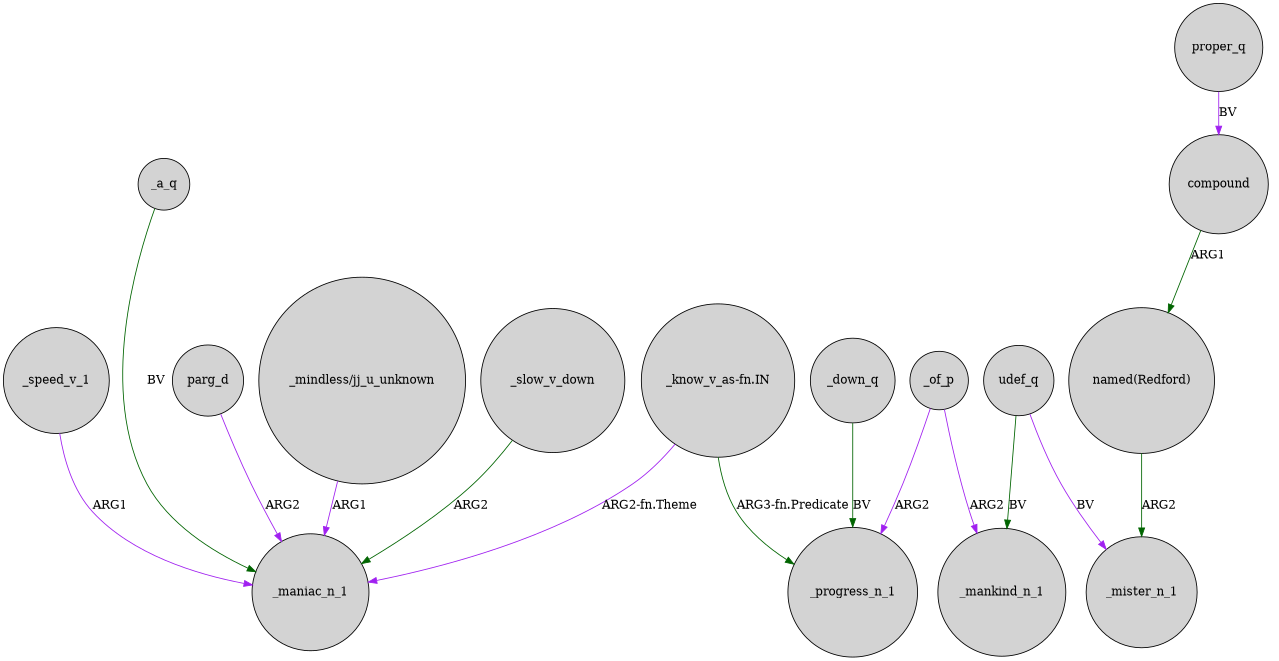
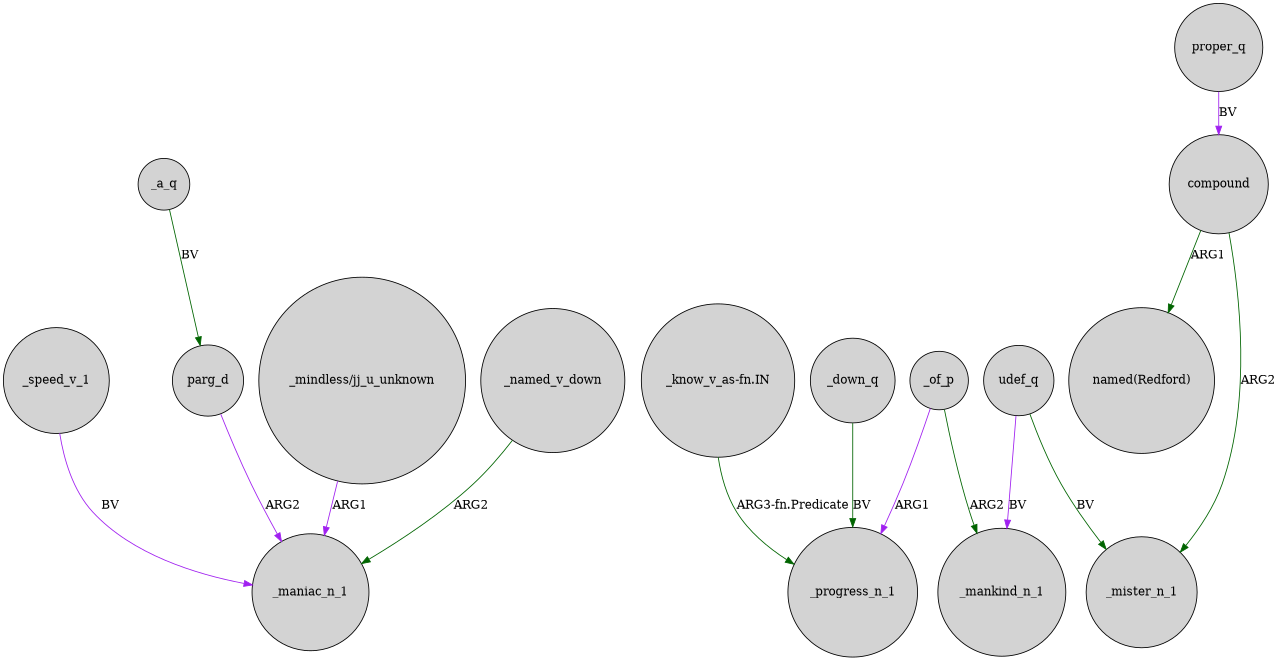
node "_slow_v_down": label "_slow_v_down" -> "_named_v_down"
edge "_a_q" -> "_maniac_n_1": now "_a_q" -> "parg_d"
edge "_of_p" -> "_mankind_n_1": color purple -> darkgreen
edge "udef_q" -> "_mankind_n_1": color darkgreen -> purple
edge "udef_q" -> "_mister_n_1": color purple -> darkgreen
edge "named(Redford)" -> "_mister_n_1": now "compound" -> "_mister_n_1"
edge "_speed_v_1" -> "_maniac_n_1": label "ARG1" -> "BV"
edge "_of_p" -> "_progress_n_1": label "ARG2" -> "ARG1"
edge "_know_v_as-fn.IN" -> "_maniac_n_1": removed, label "ARG2-fn.Theme"
